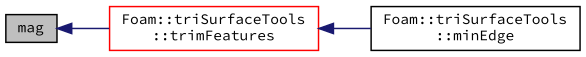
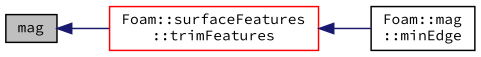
node "Foam::triSurfaceTools ::trimFeatures": label "Foam::triSurfaceTools ::trimFeatures" -> "Foam::surfaceFeatures ::trimFeatures"
node "Foam::triSurfaceTools ::minEdge": label "Foam::triSurfaceTools ::minEdge" -> "Foam::mag ::minEdge"
